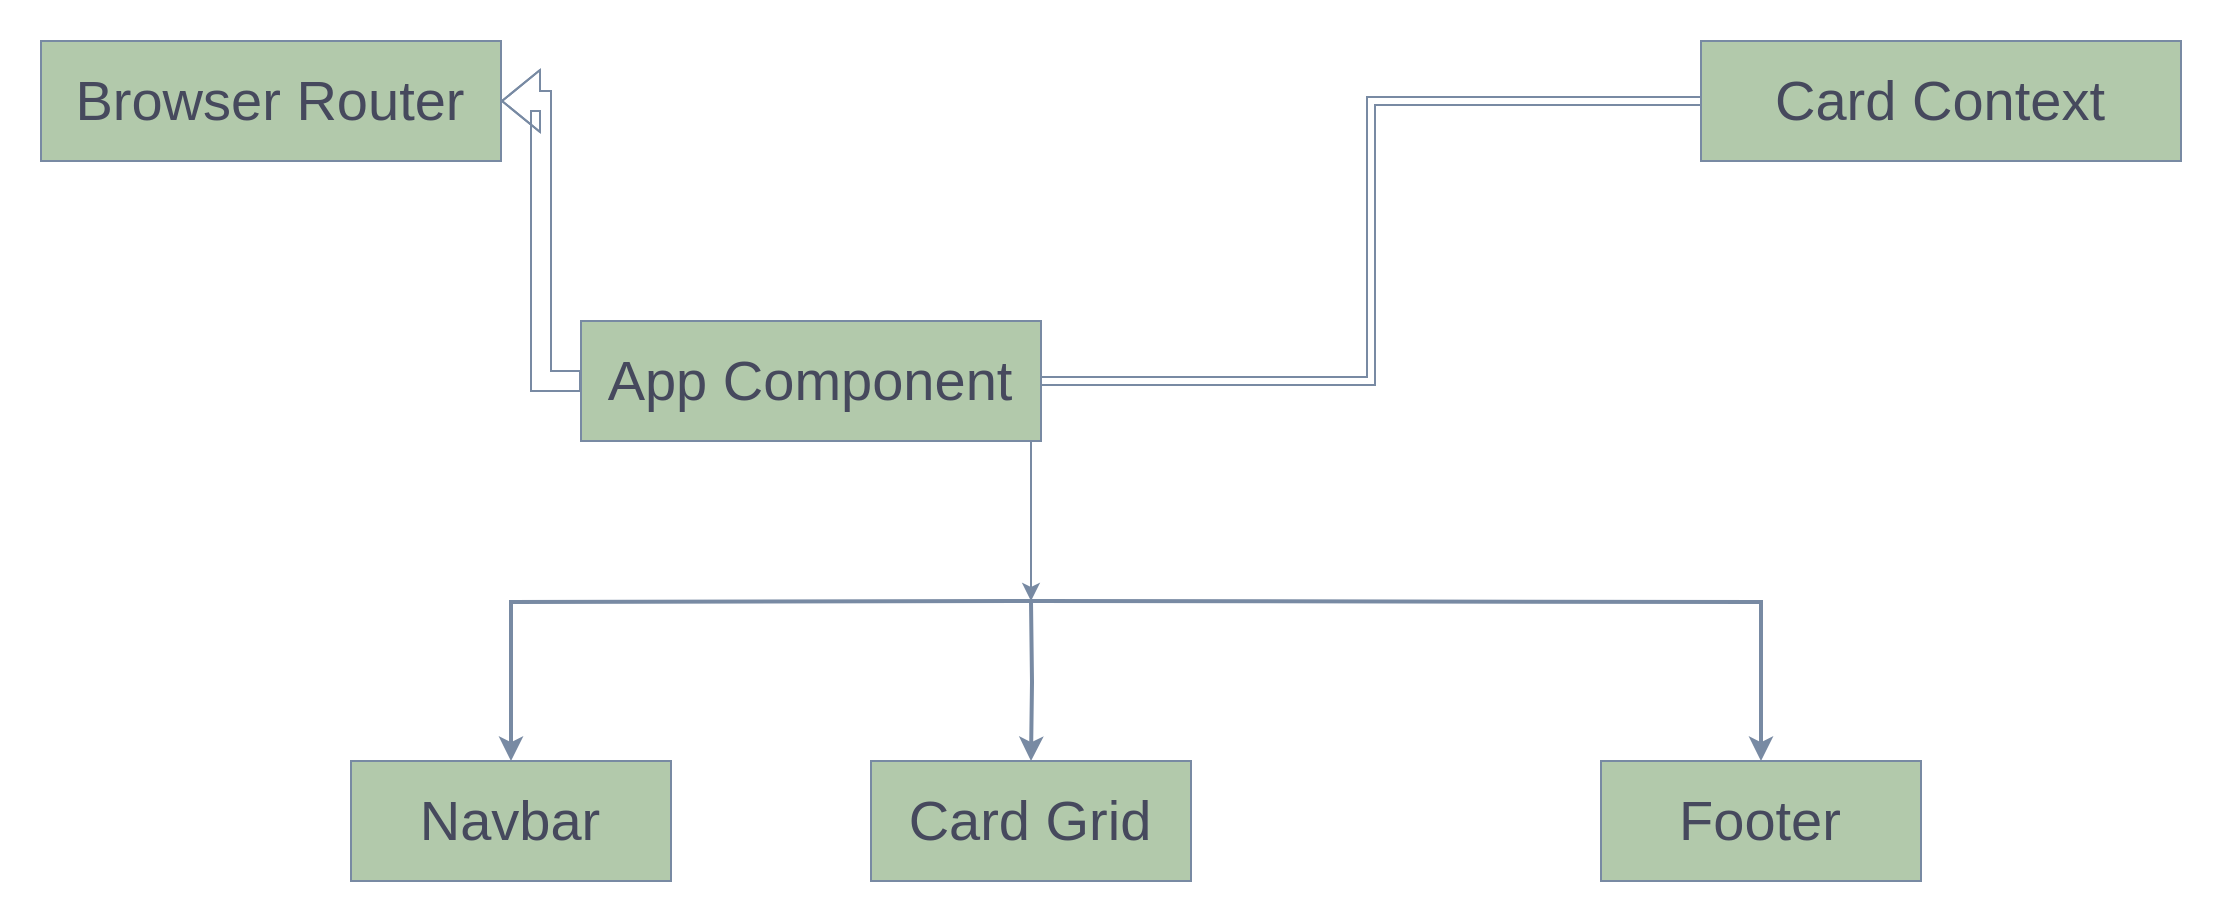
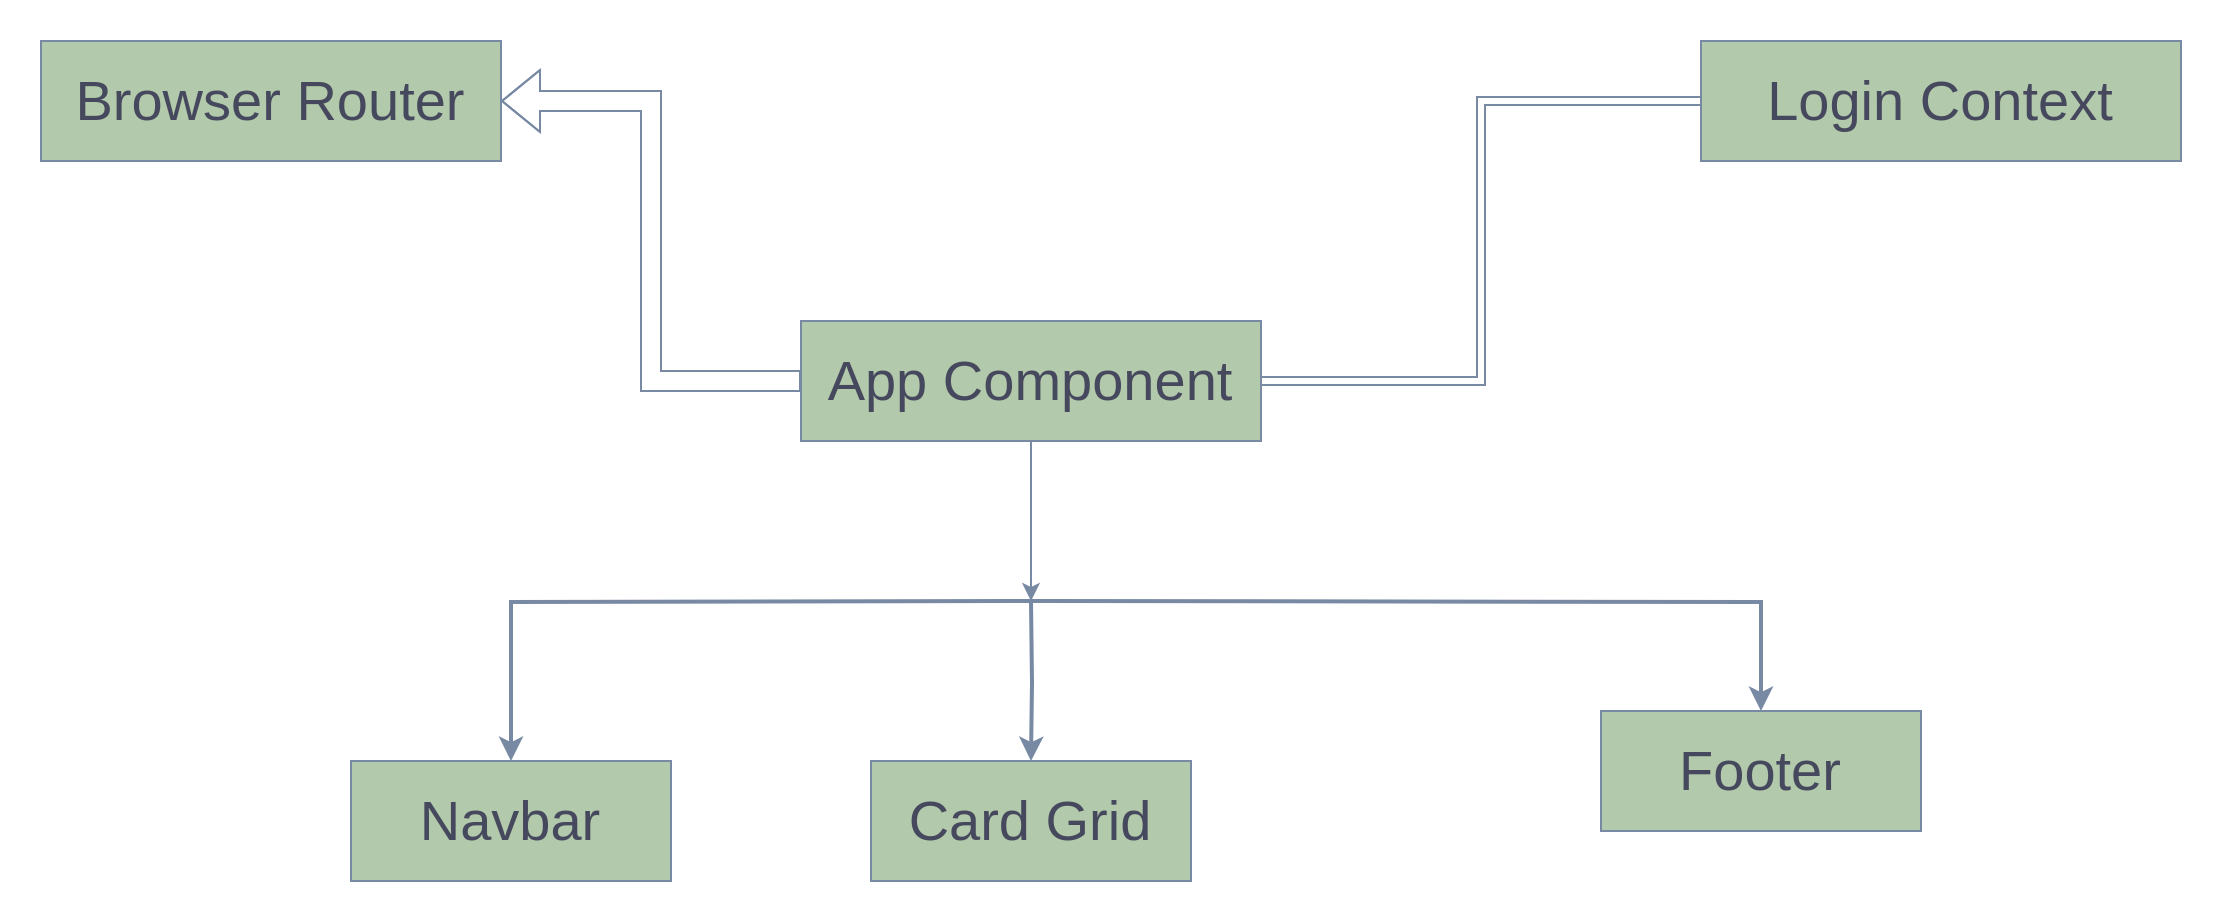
node "Card Context": label "Card Context" -> "Login Context"
node "App Component": moved (811, 381) -> (1031, 381)
node "Footer": moved (1761, 821) -> (1761, 771)
